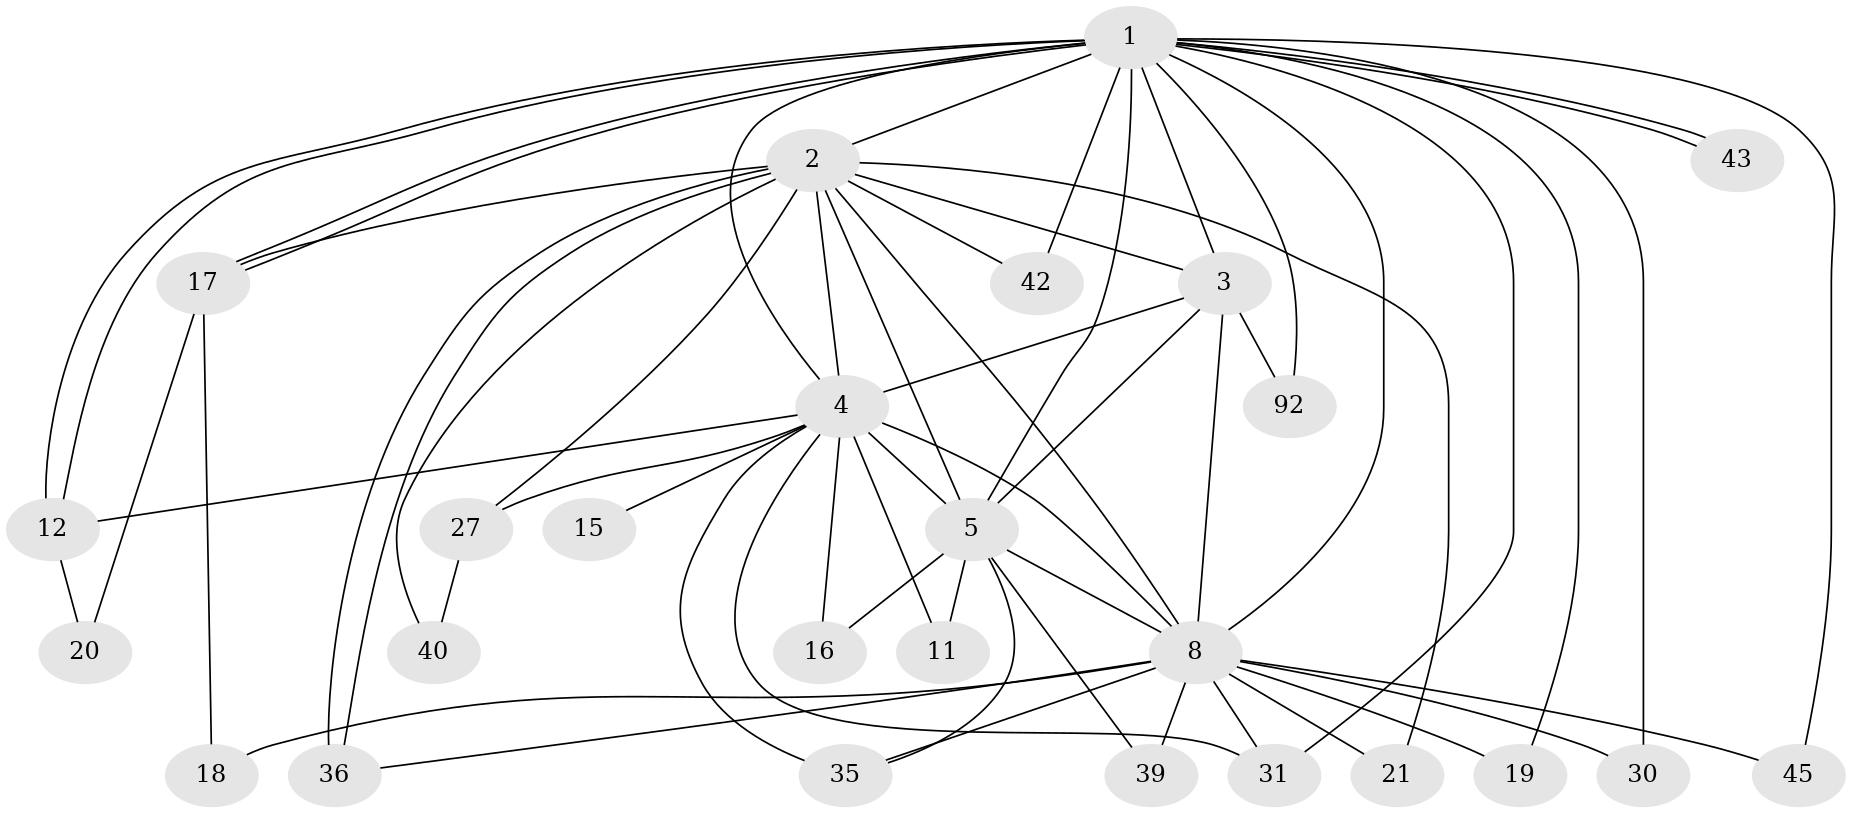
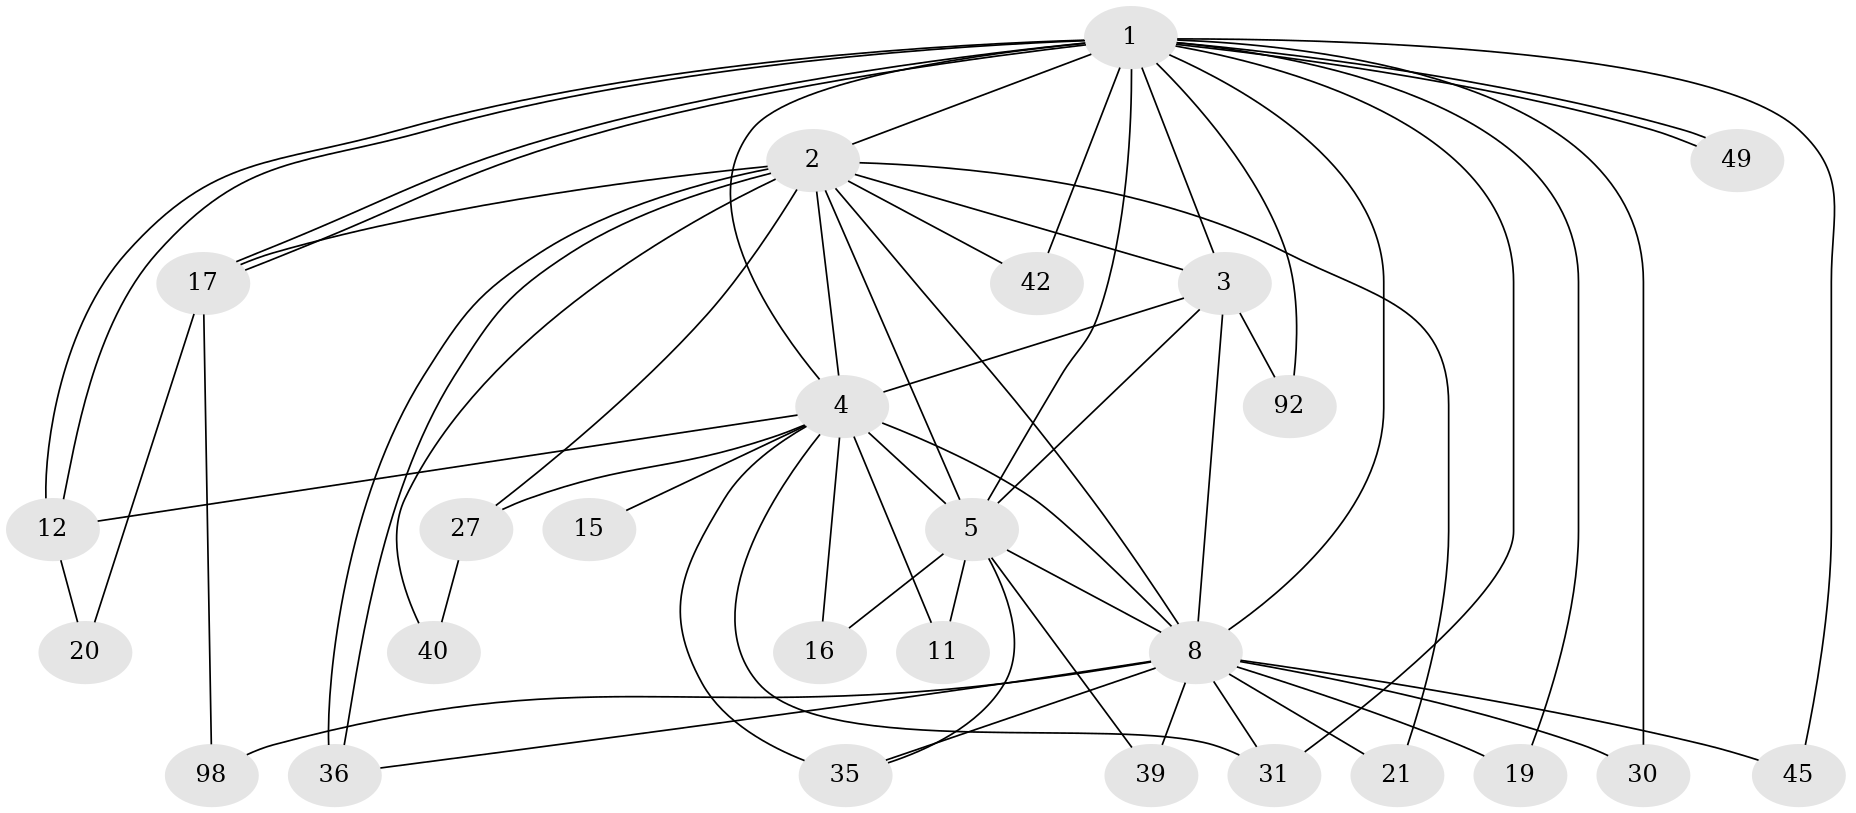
node "43": label "43" -> "49"
node "18": label "18" -> "98"
